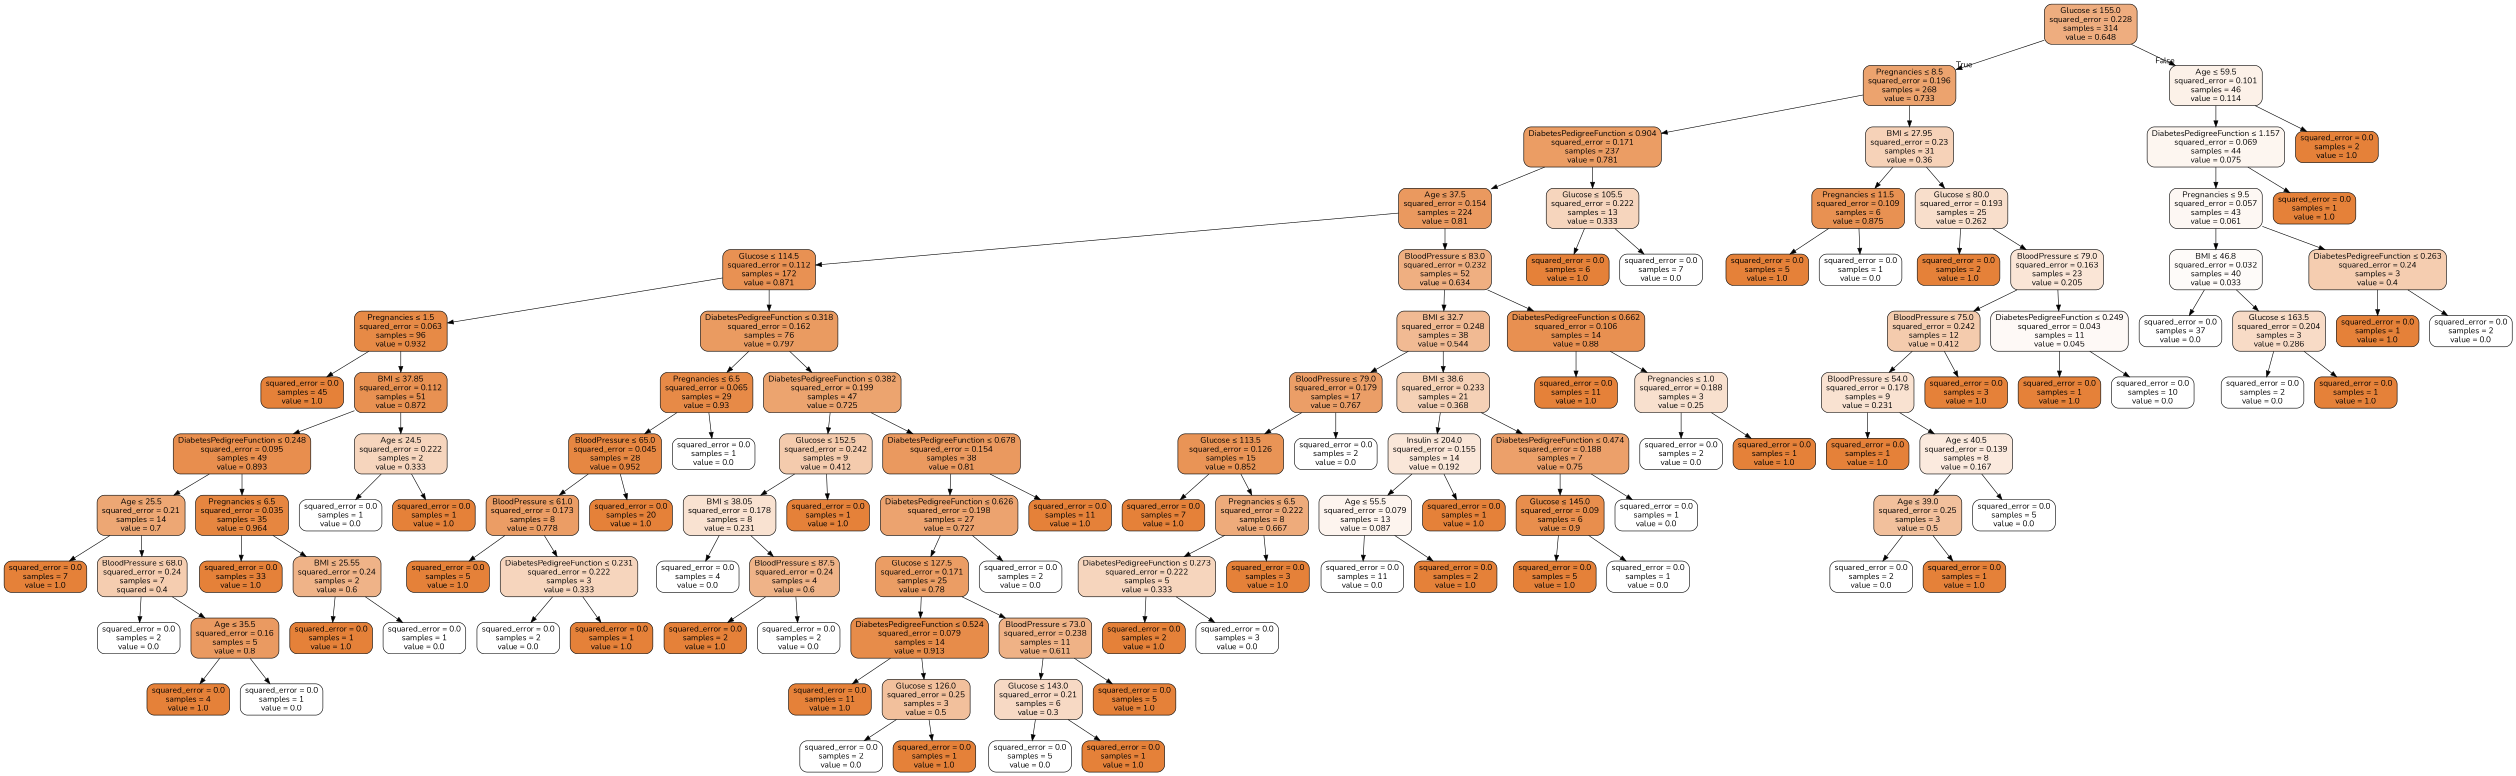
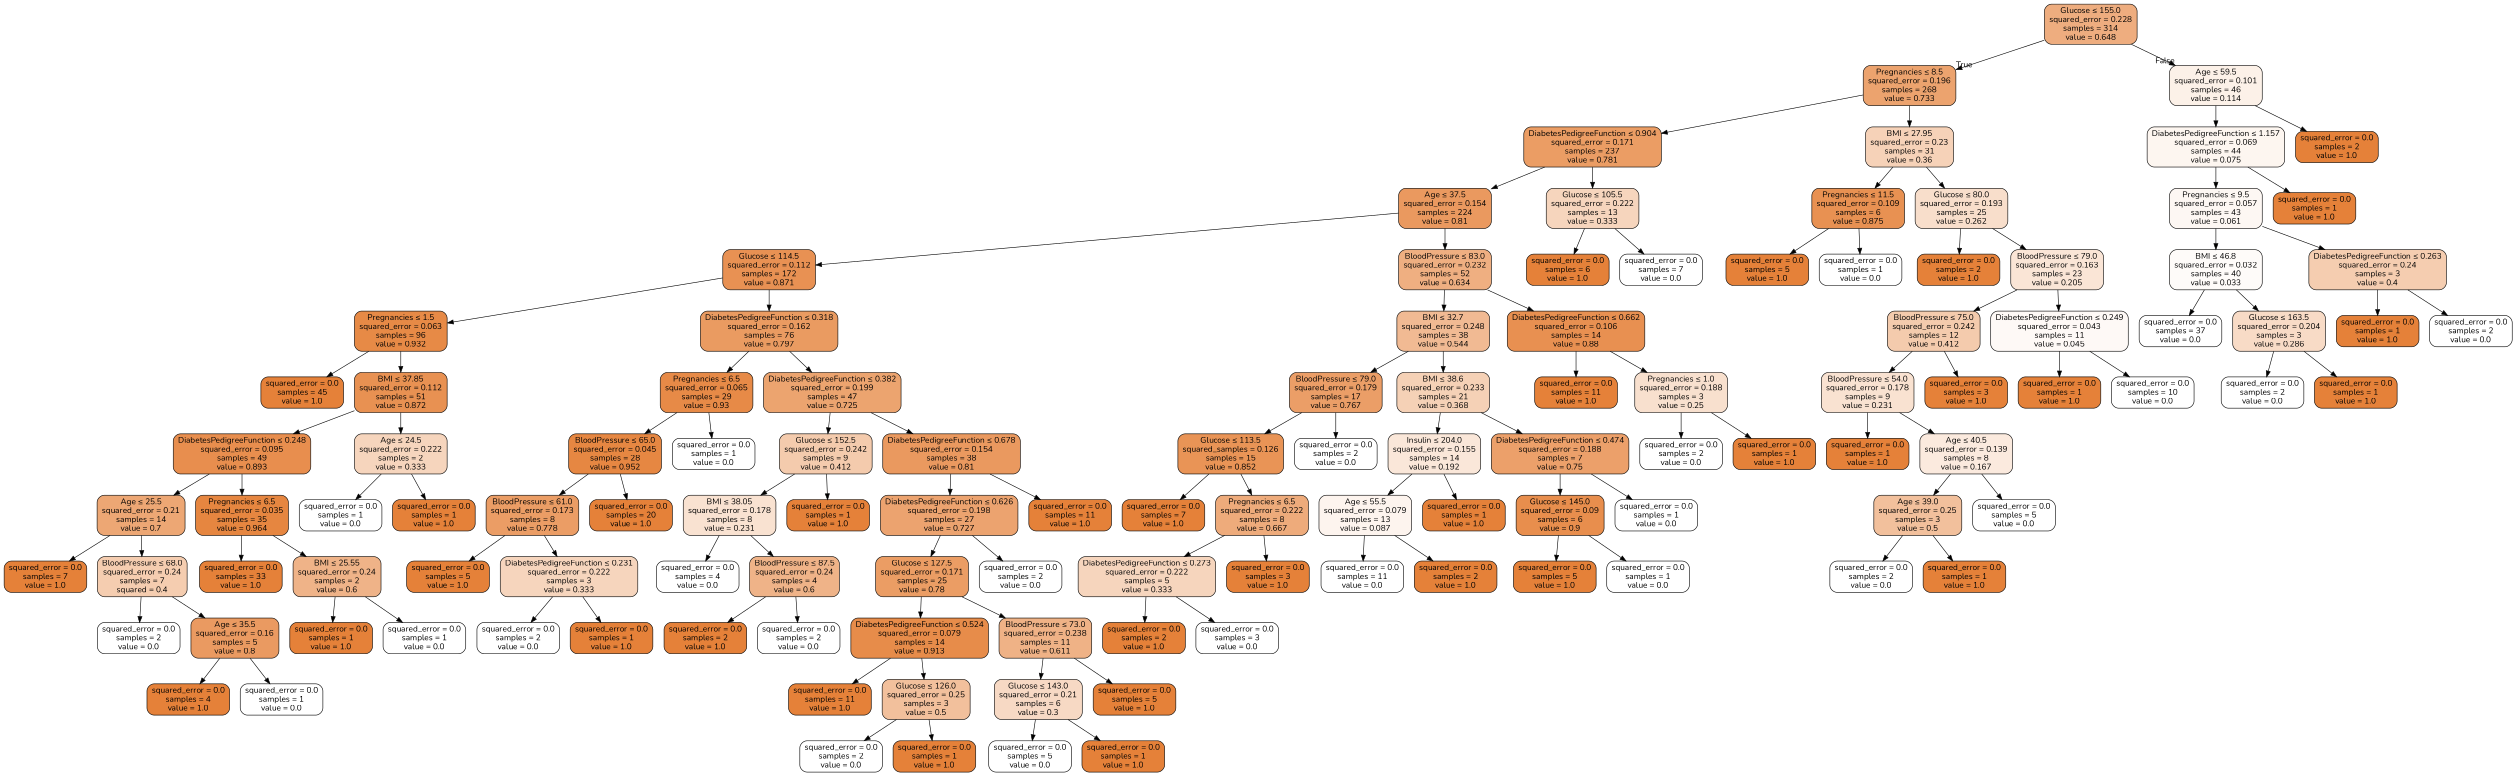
node "Glucose ≤ 113.5": text "squared_error = 0.126" -> "squared_samples = 0.126"
